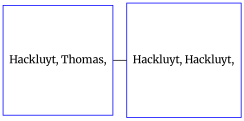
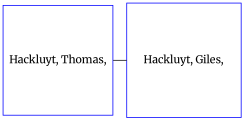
node "Hackluyt, Hackluyt,": label "Hackluyt, Hackluyt," -> "Hackluyt, Giles,"
